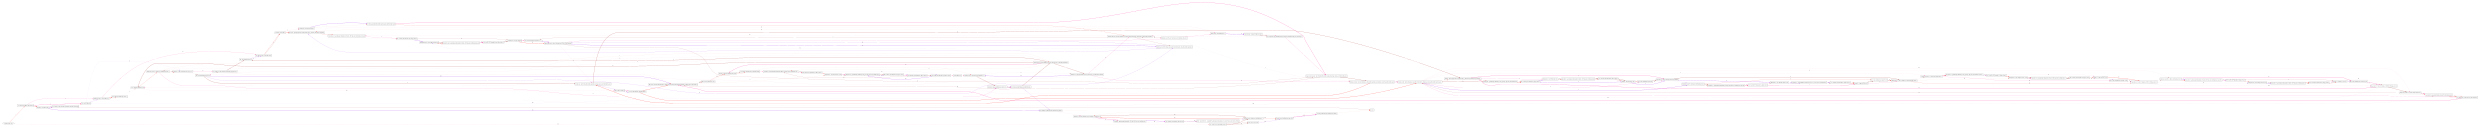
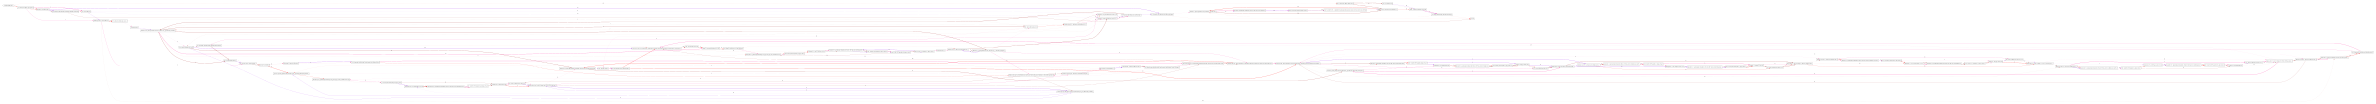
node "br label %for.body.i": added
